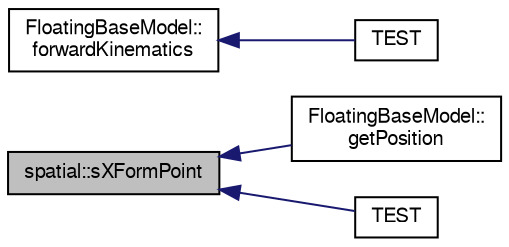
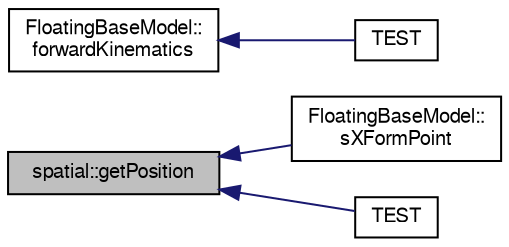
node "FloatingBaseModel:: getPosition": label "FloatingBaseModel:: getPosition" -> "FloatingBaseModel:: sXFormPoint"
node "spatial::sXFormPoint": label "spatial::sXFormPoint" -> "spatial::getPosition"
